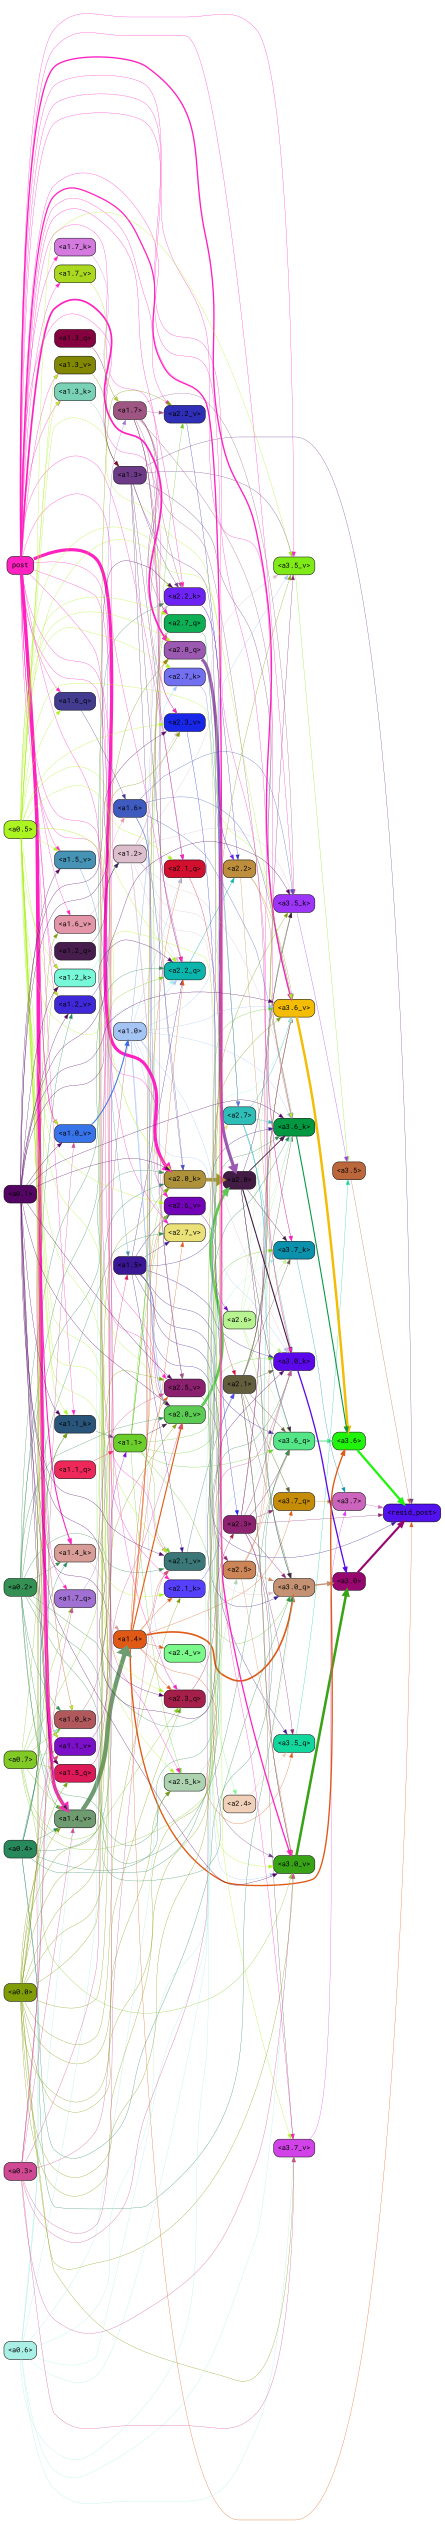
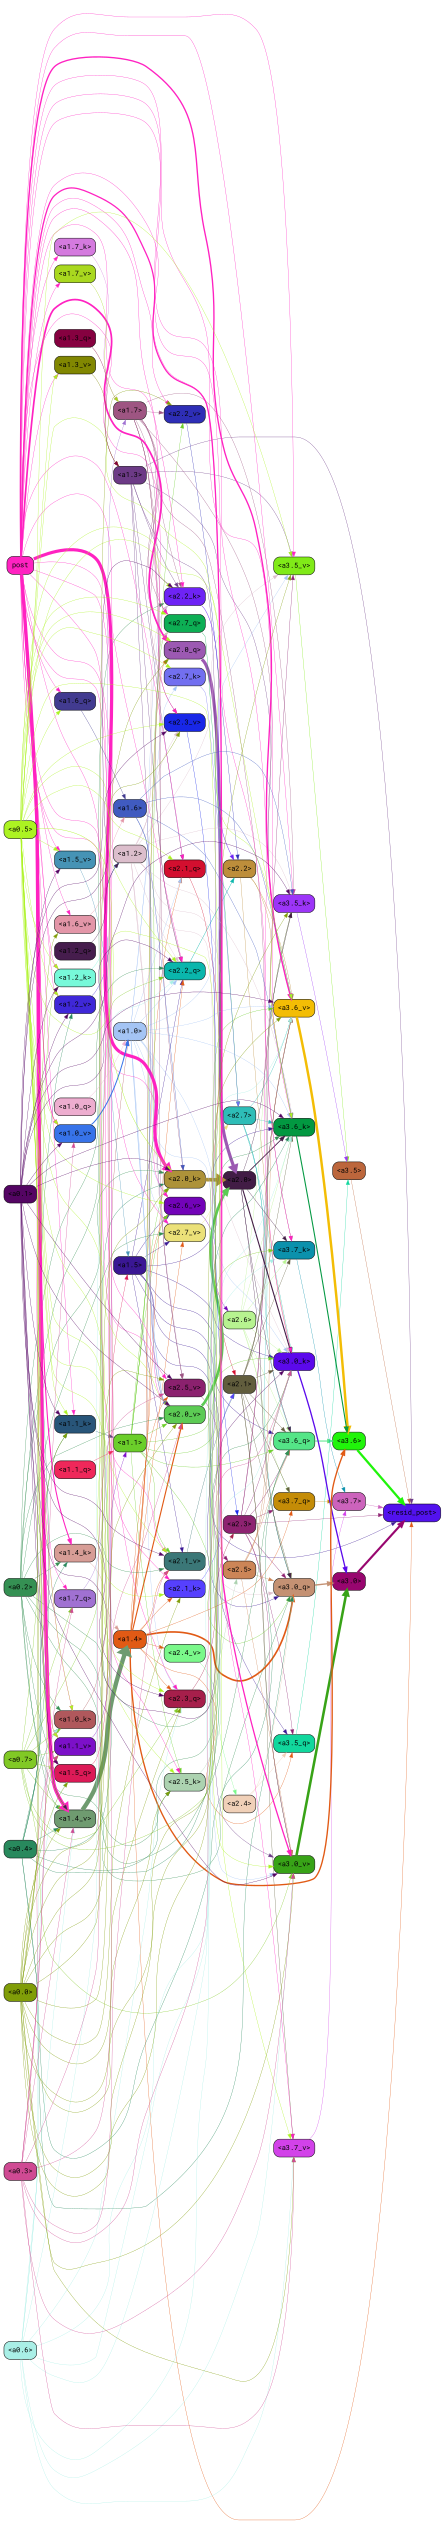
node "<a1.3_k>": removed
node "<a1.0_q>": added
edge "<a1.1>" -> "<a2.0_v>": color #421c45 -> #6bce2a
